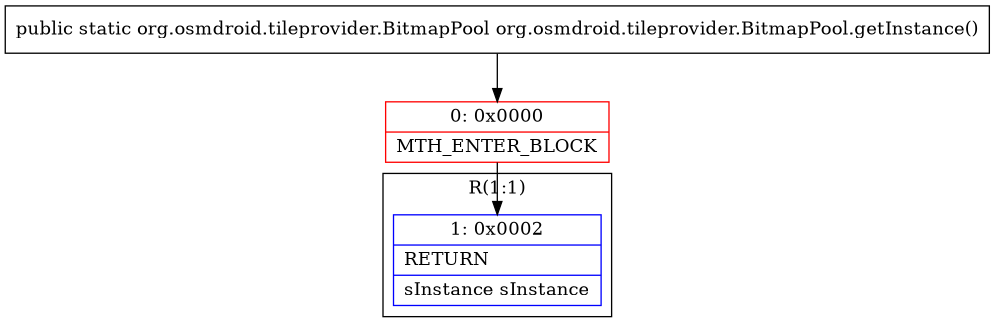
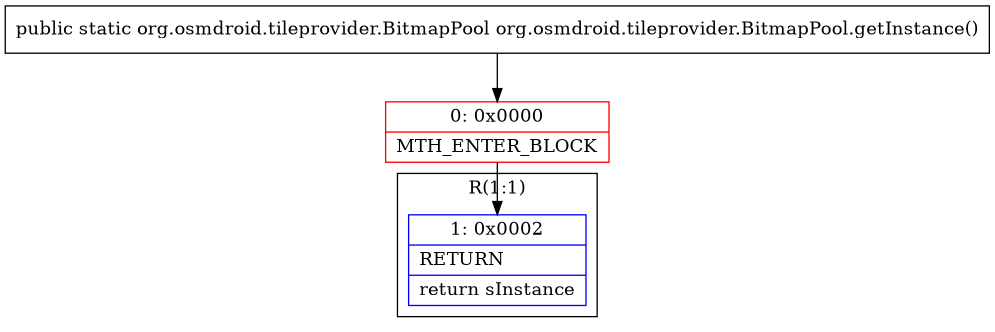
node "1: 0x0002": text "sInstance sInstance" -> "return sInstance"
